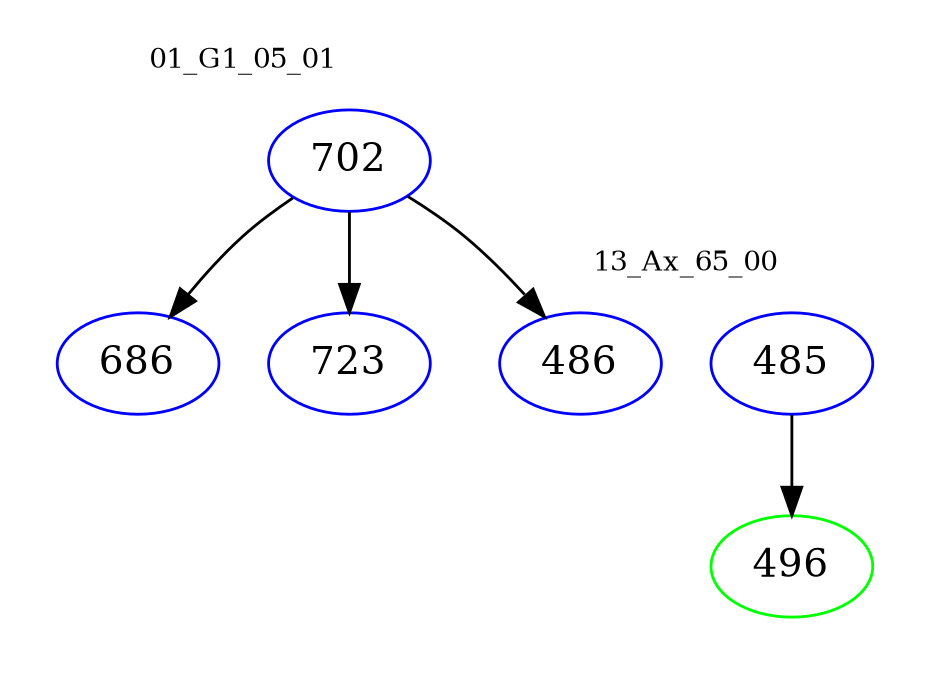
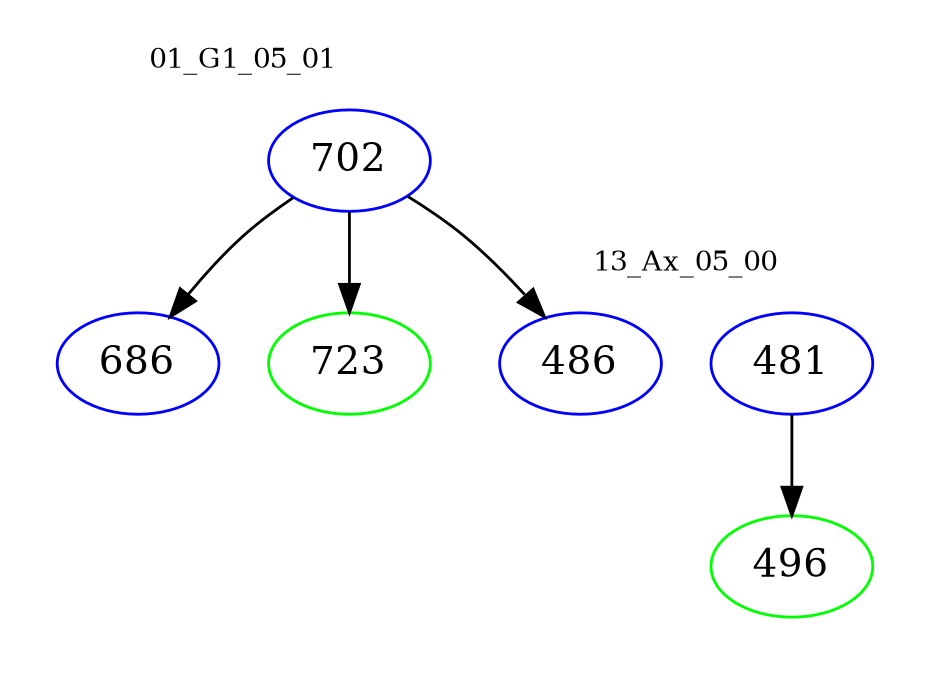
cluster "13_Ax_65_00": label "13_Ax_65_00" -> "13_Ax_05_00"
node "723": color blue -> green
node "485": label "485" -> "481"
